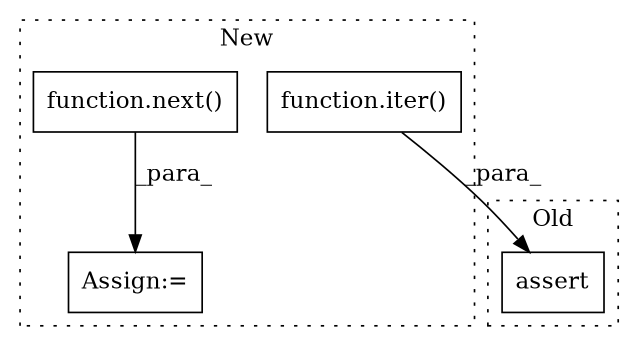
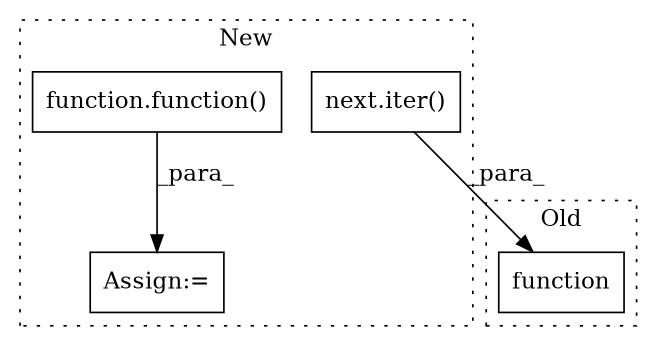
node "function.next()": label "function.next()" -> "function.function()"
node "function.iter()": label "function.iter()" -> "next.iter()"
node "assert": label "assert" -> "function"
